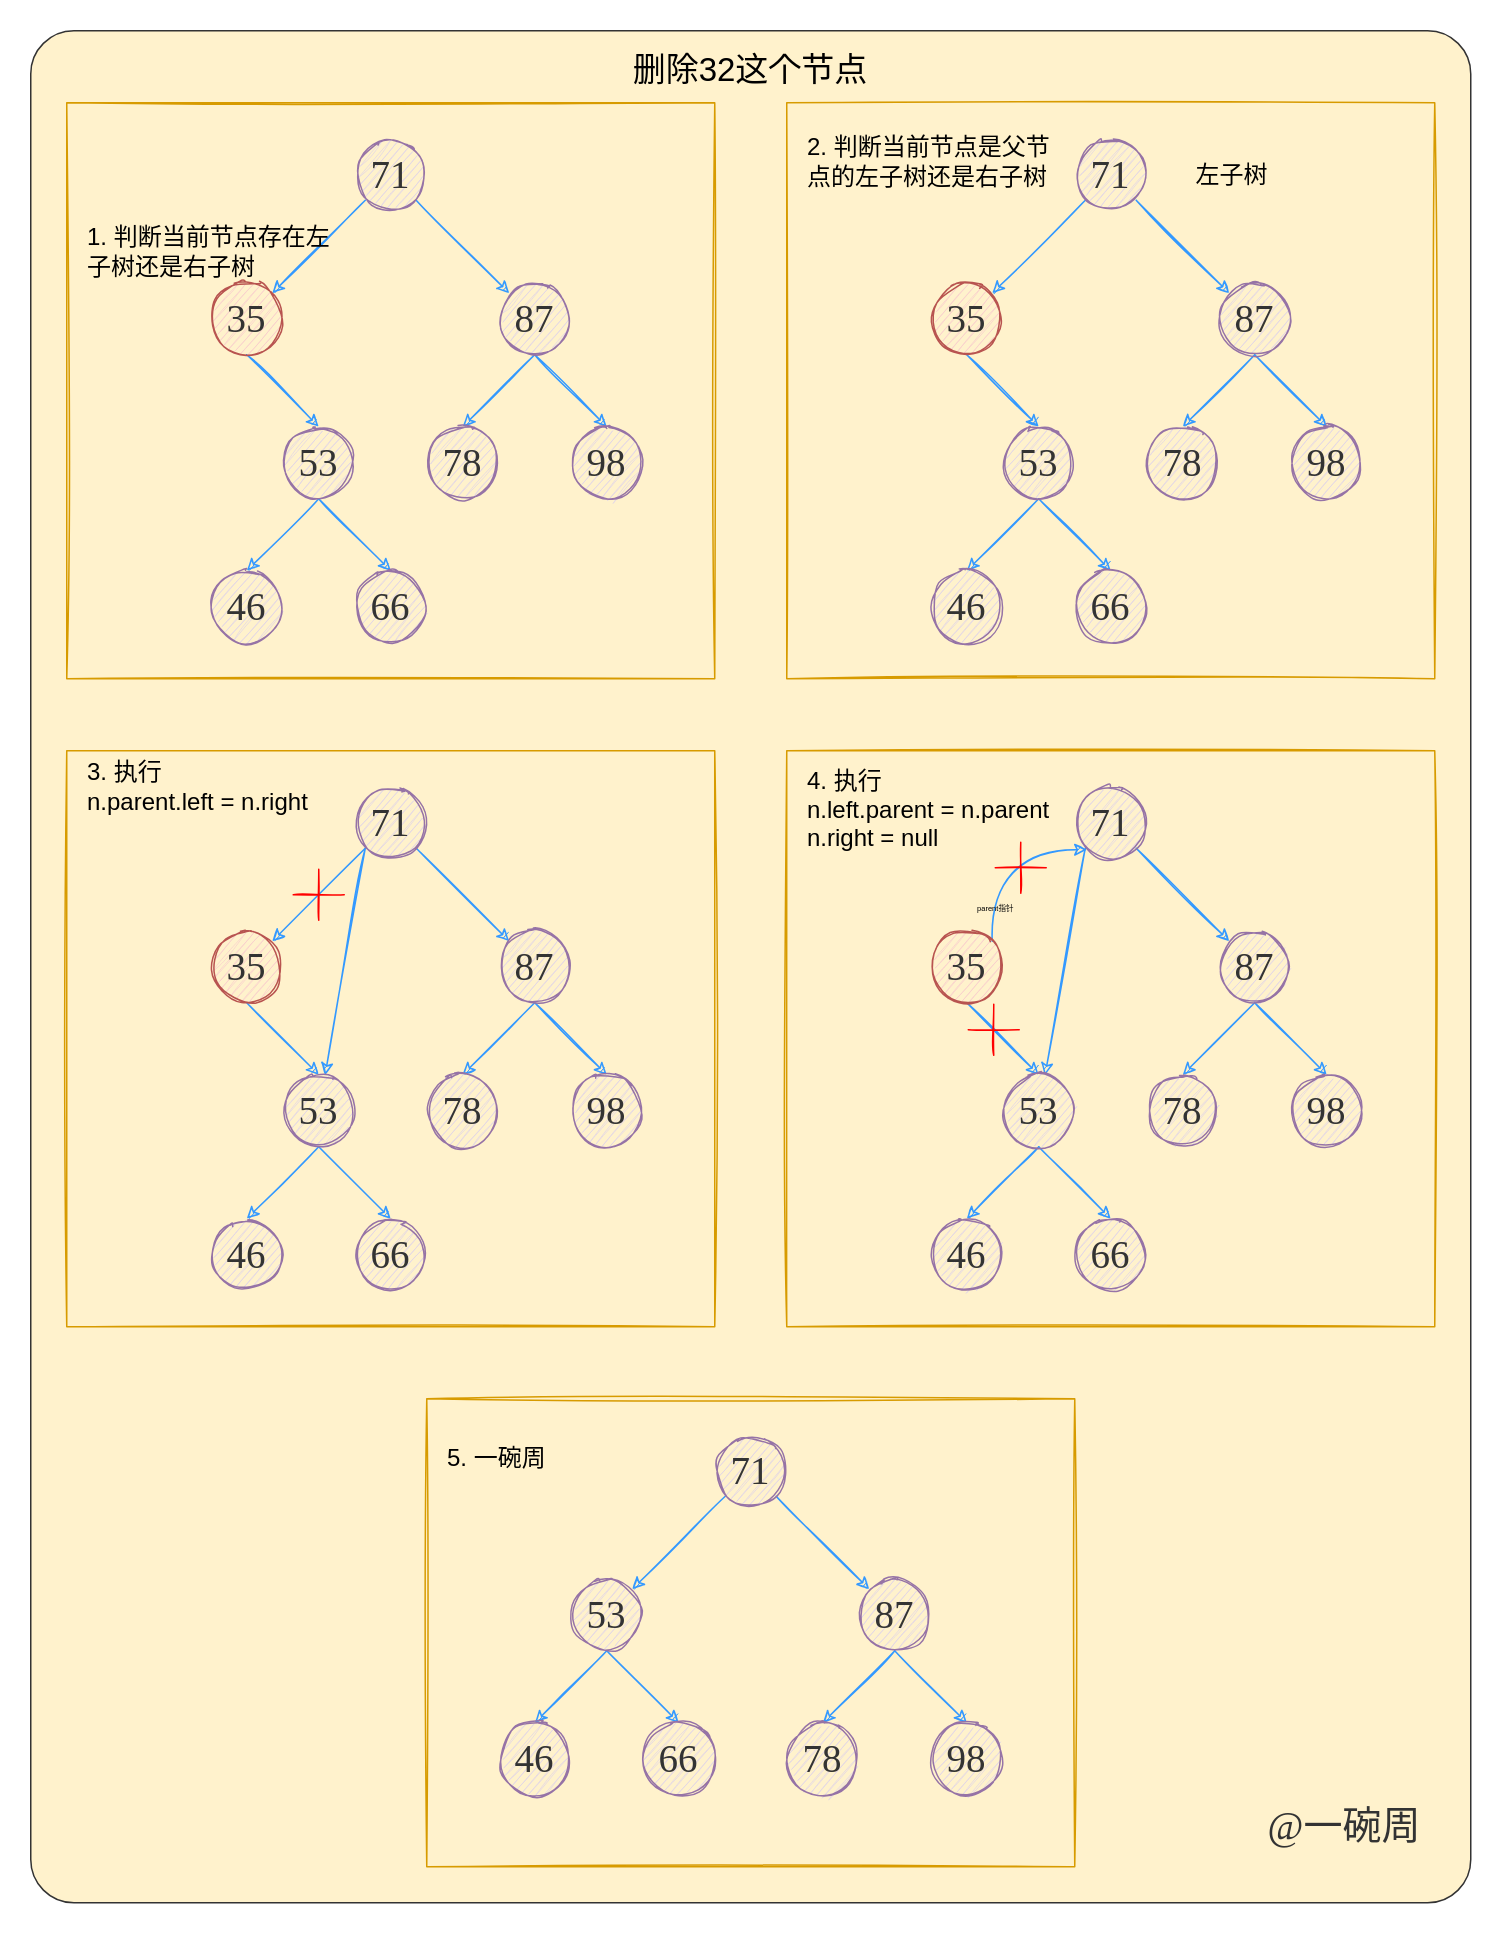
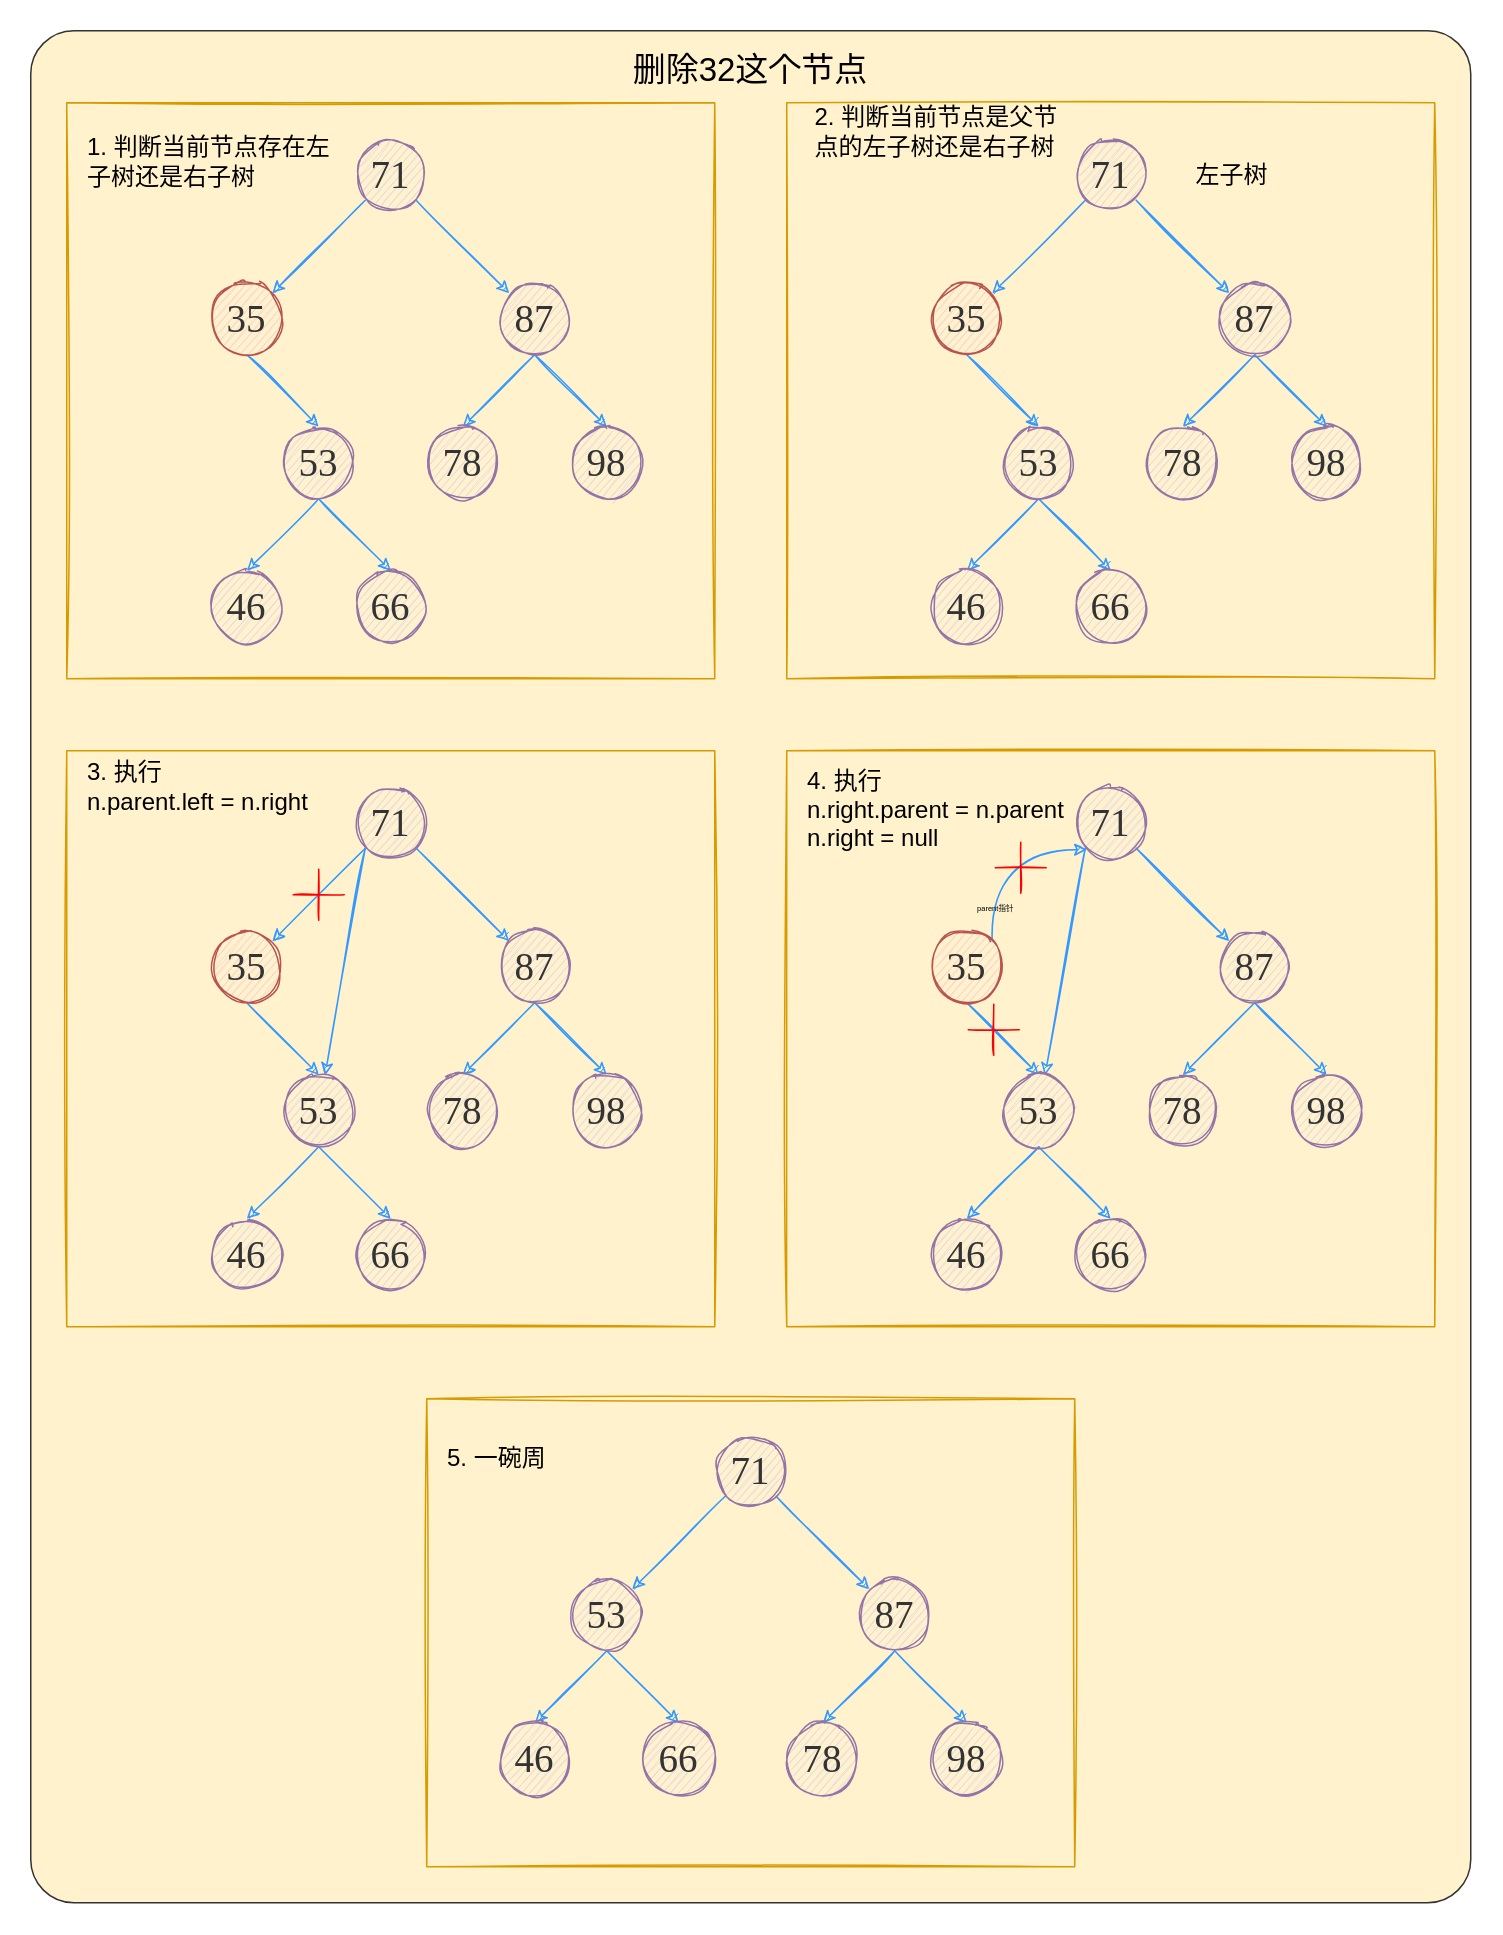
node "2. 判断当前节点是父节点的左子树还是右子树": moved (931, 161) -> (938, 131)
node "1. 判断当前节点存在左子树还是右子树": moved (211, 251) -> (211, 161)
node "4. 执行 n.left.parent = n.parent n.right = null": label "4. 执行 n.left.parent = n.parent n.right = null" -> "4. 执行 n.right.parent = n.parent n.right = null"
node "@一碗周": removed
